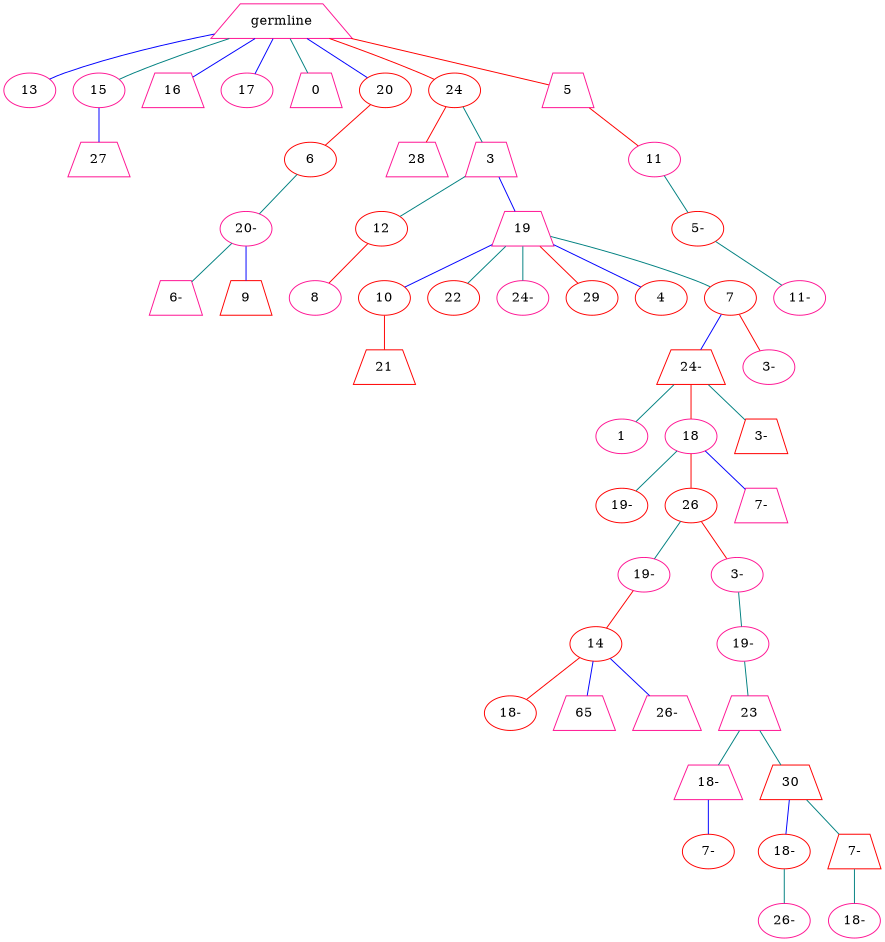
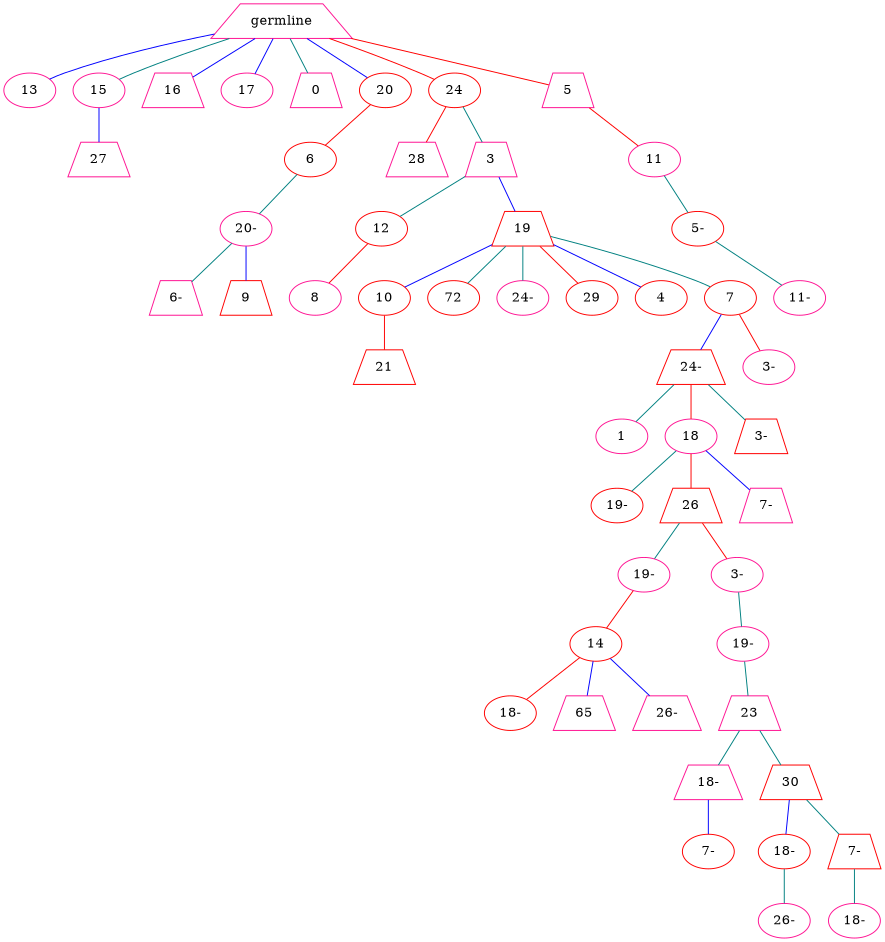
node "19": color deeppink -> red
node "22": label "22" -> "72"
node "26": shape ellipse -> trapezium
